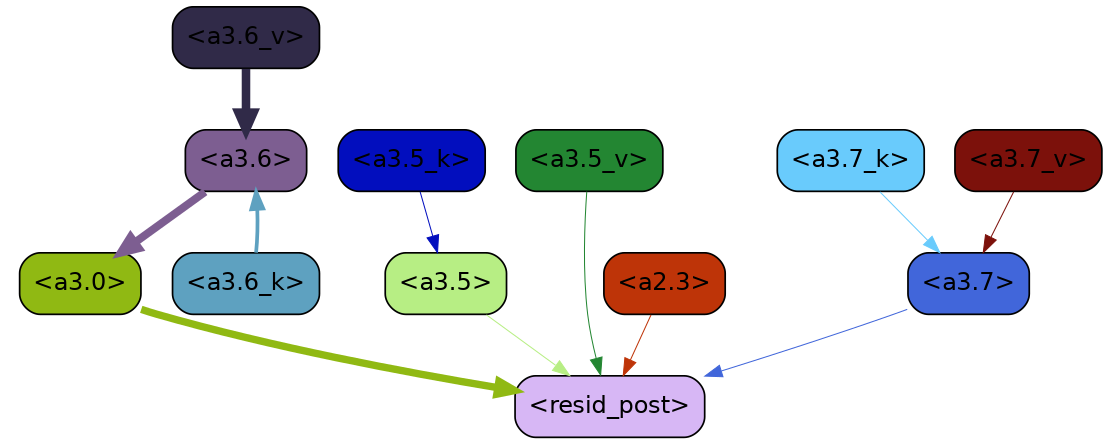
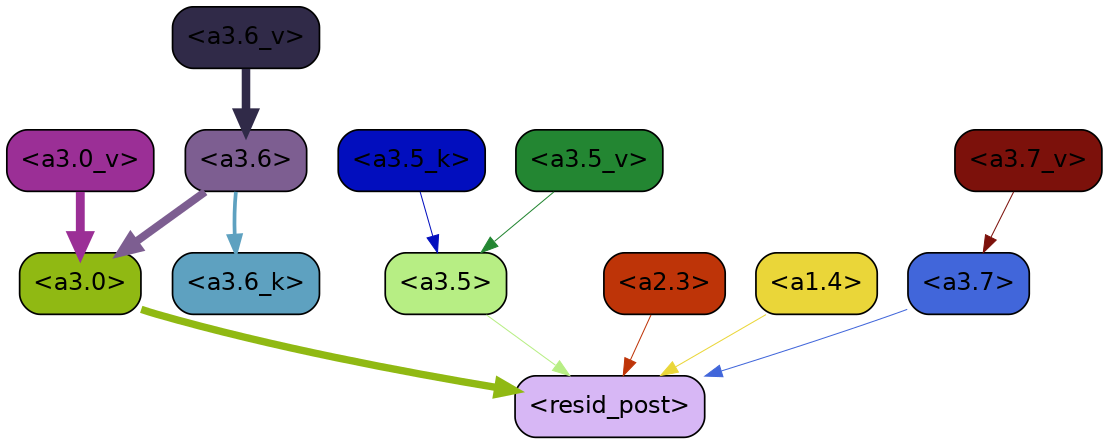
node "<a3.0_v>": added
node "<a3.7_k>": removed
edge "<a3.6_k>" -> "<a3.6>": reversed
edge "<a3.5_v>" -> "<resid_post>": now "<a3.5_v>" -> "<a3.5>"
node "<a1.4>": added
